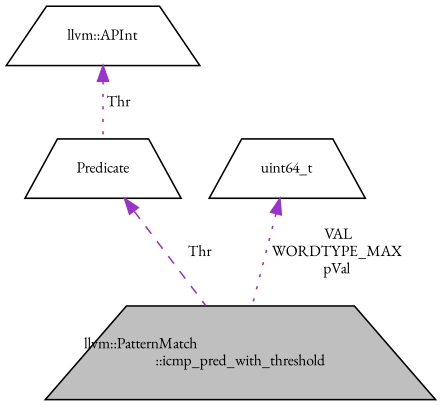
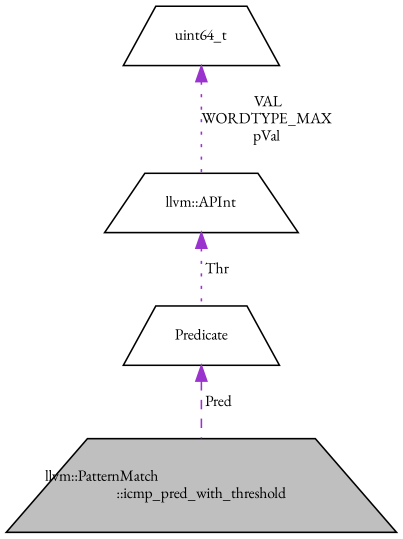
edge "llvm::PatternMatch ::icmp_pred_with_threshold" -> "Predicate": label " Thr" -> " Pred"
edge "llvm::PatternMatch ::icmp_pred_with_threshold" -> "uint64_t": now "llvm::APInt" -> "uint64_t"
